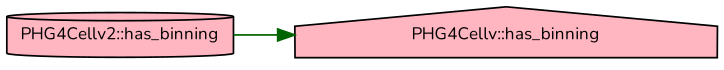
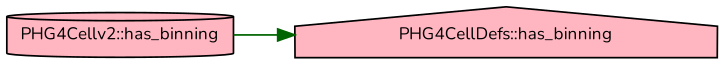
node "PHG4Cellv::has_binning": label "PHG4Cellv::has_binning" -> "PHG4CellDefs::has_binning"
